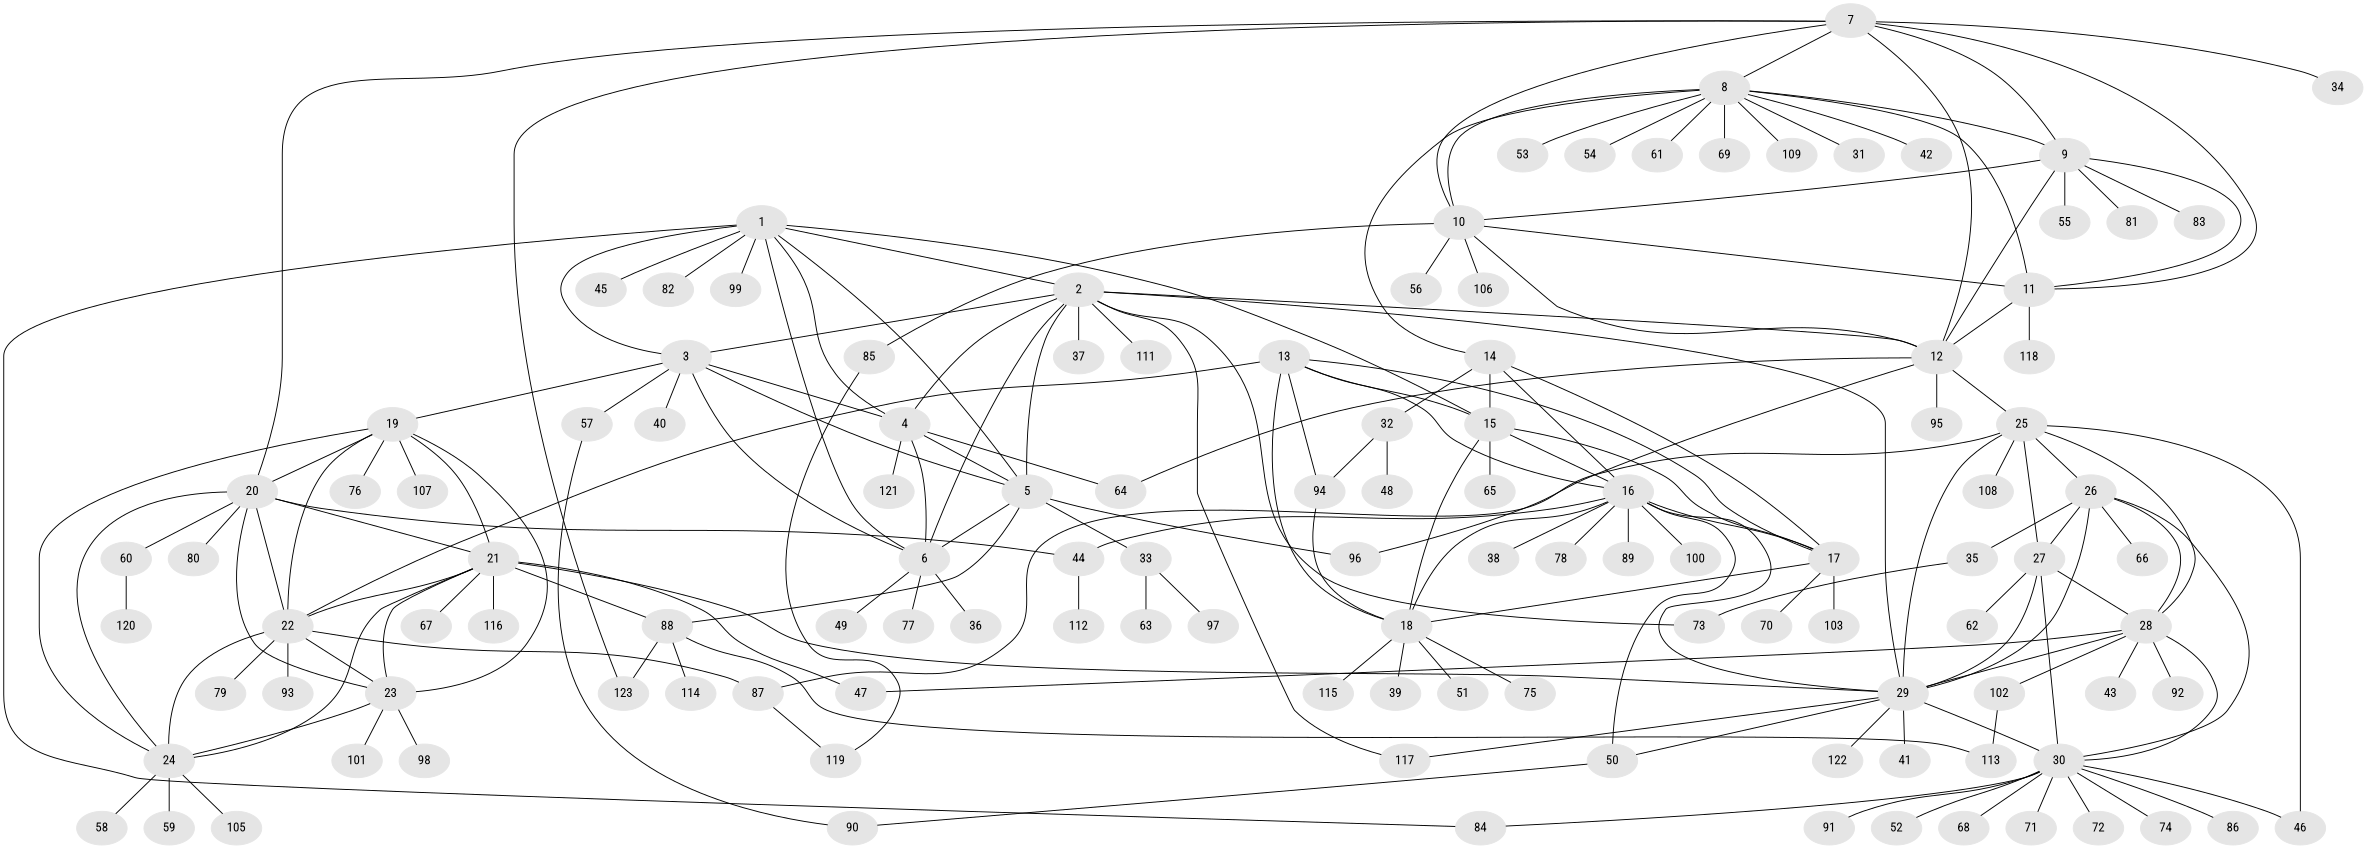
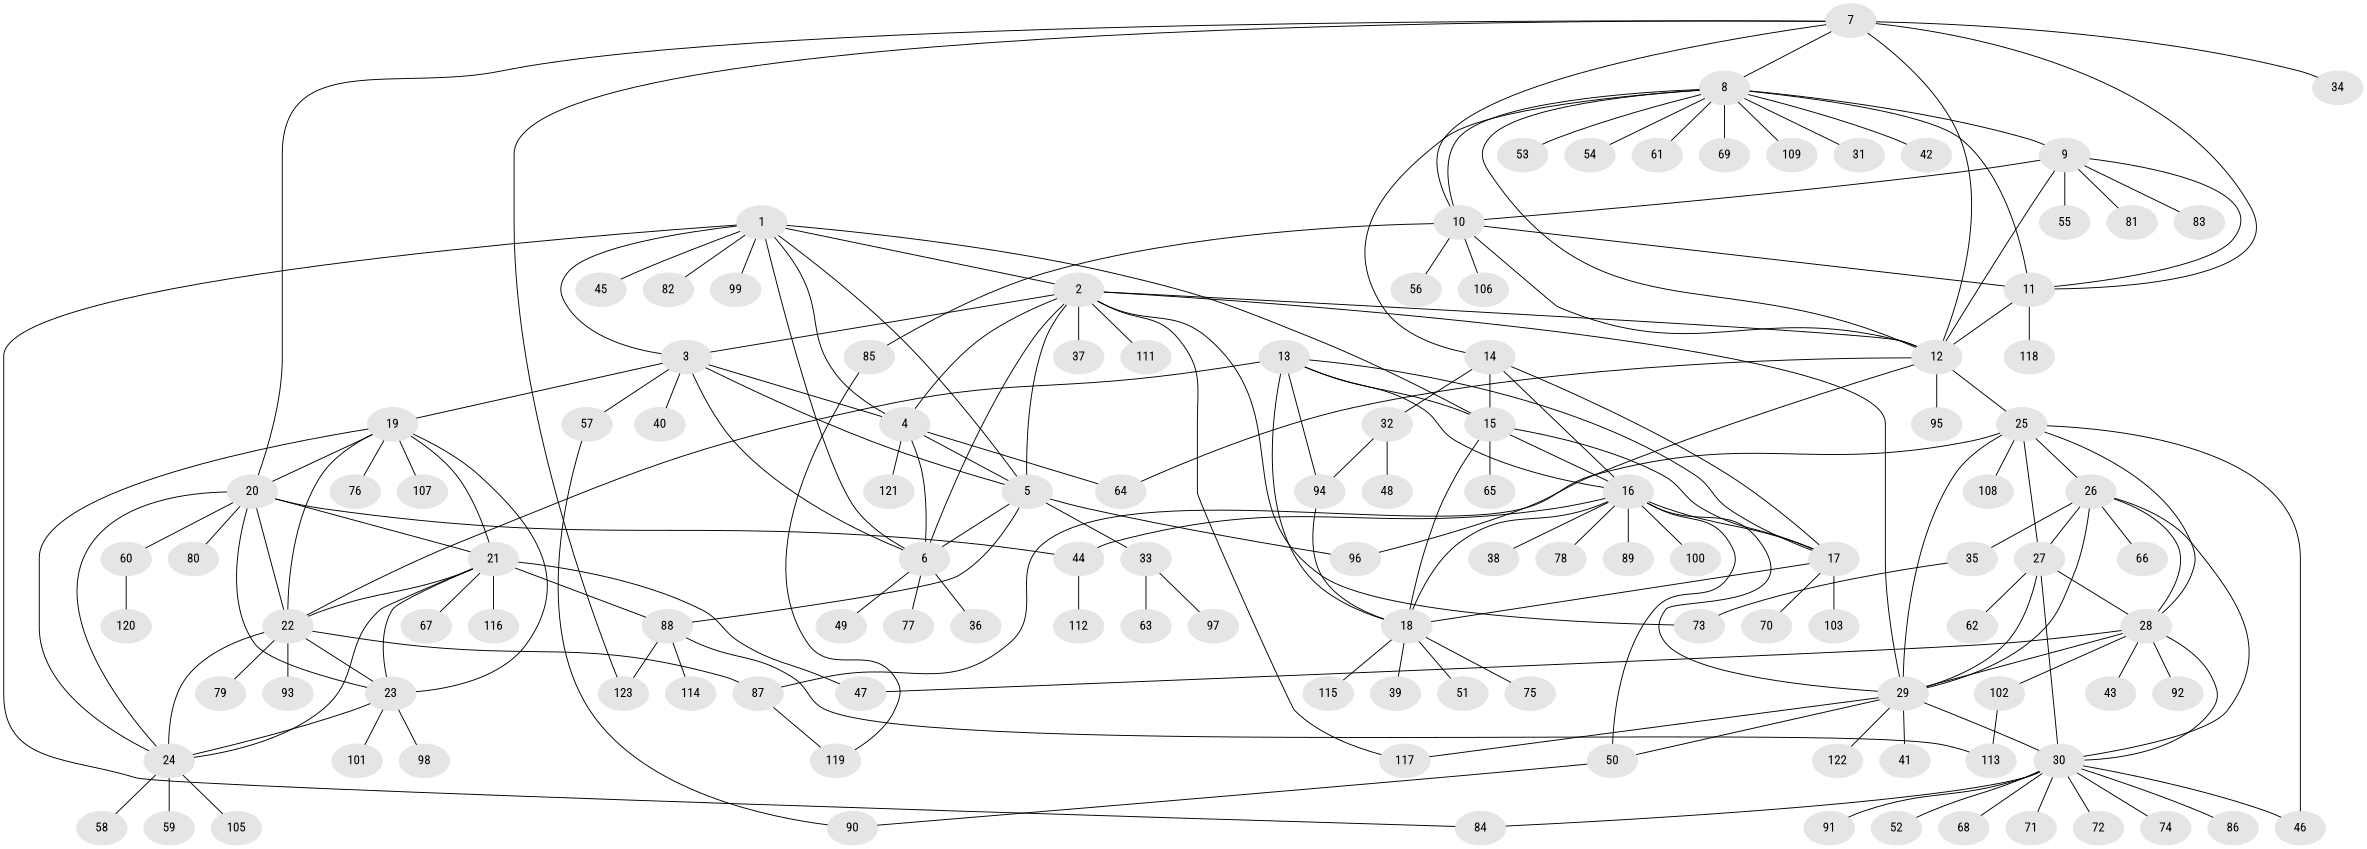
edge "7" -- "9": removed
edge "8" -- "12": added
edge "21" -- "29": removed
